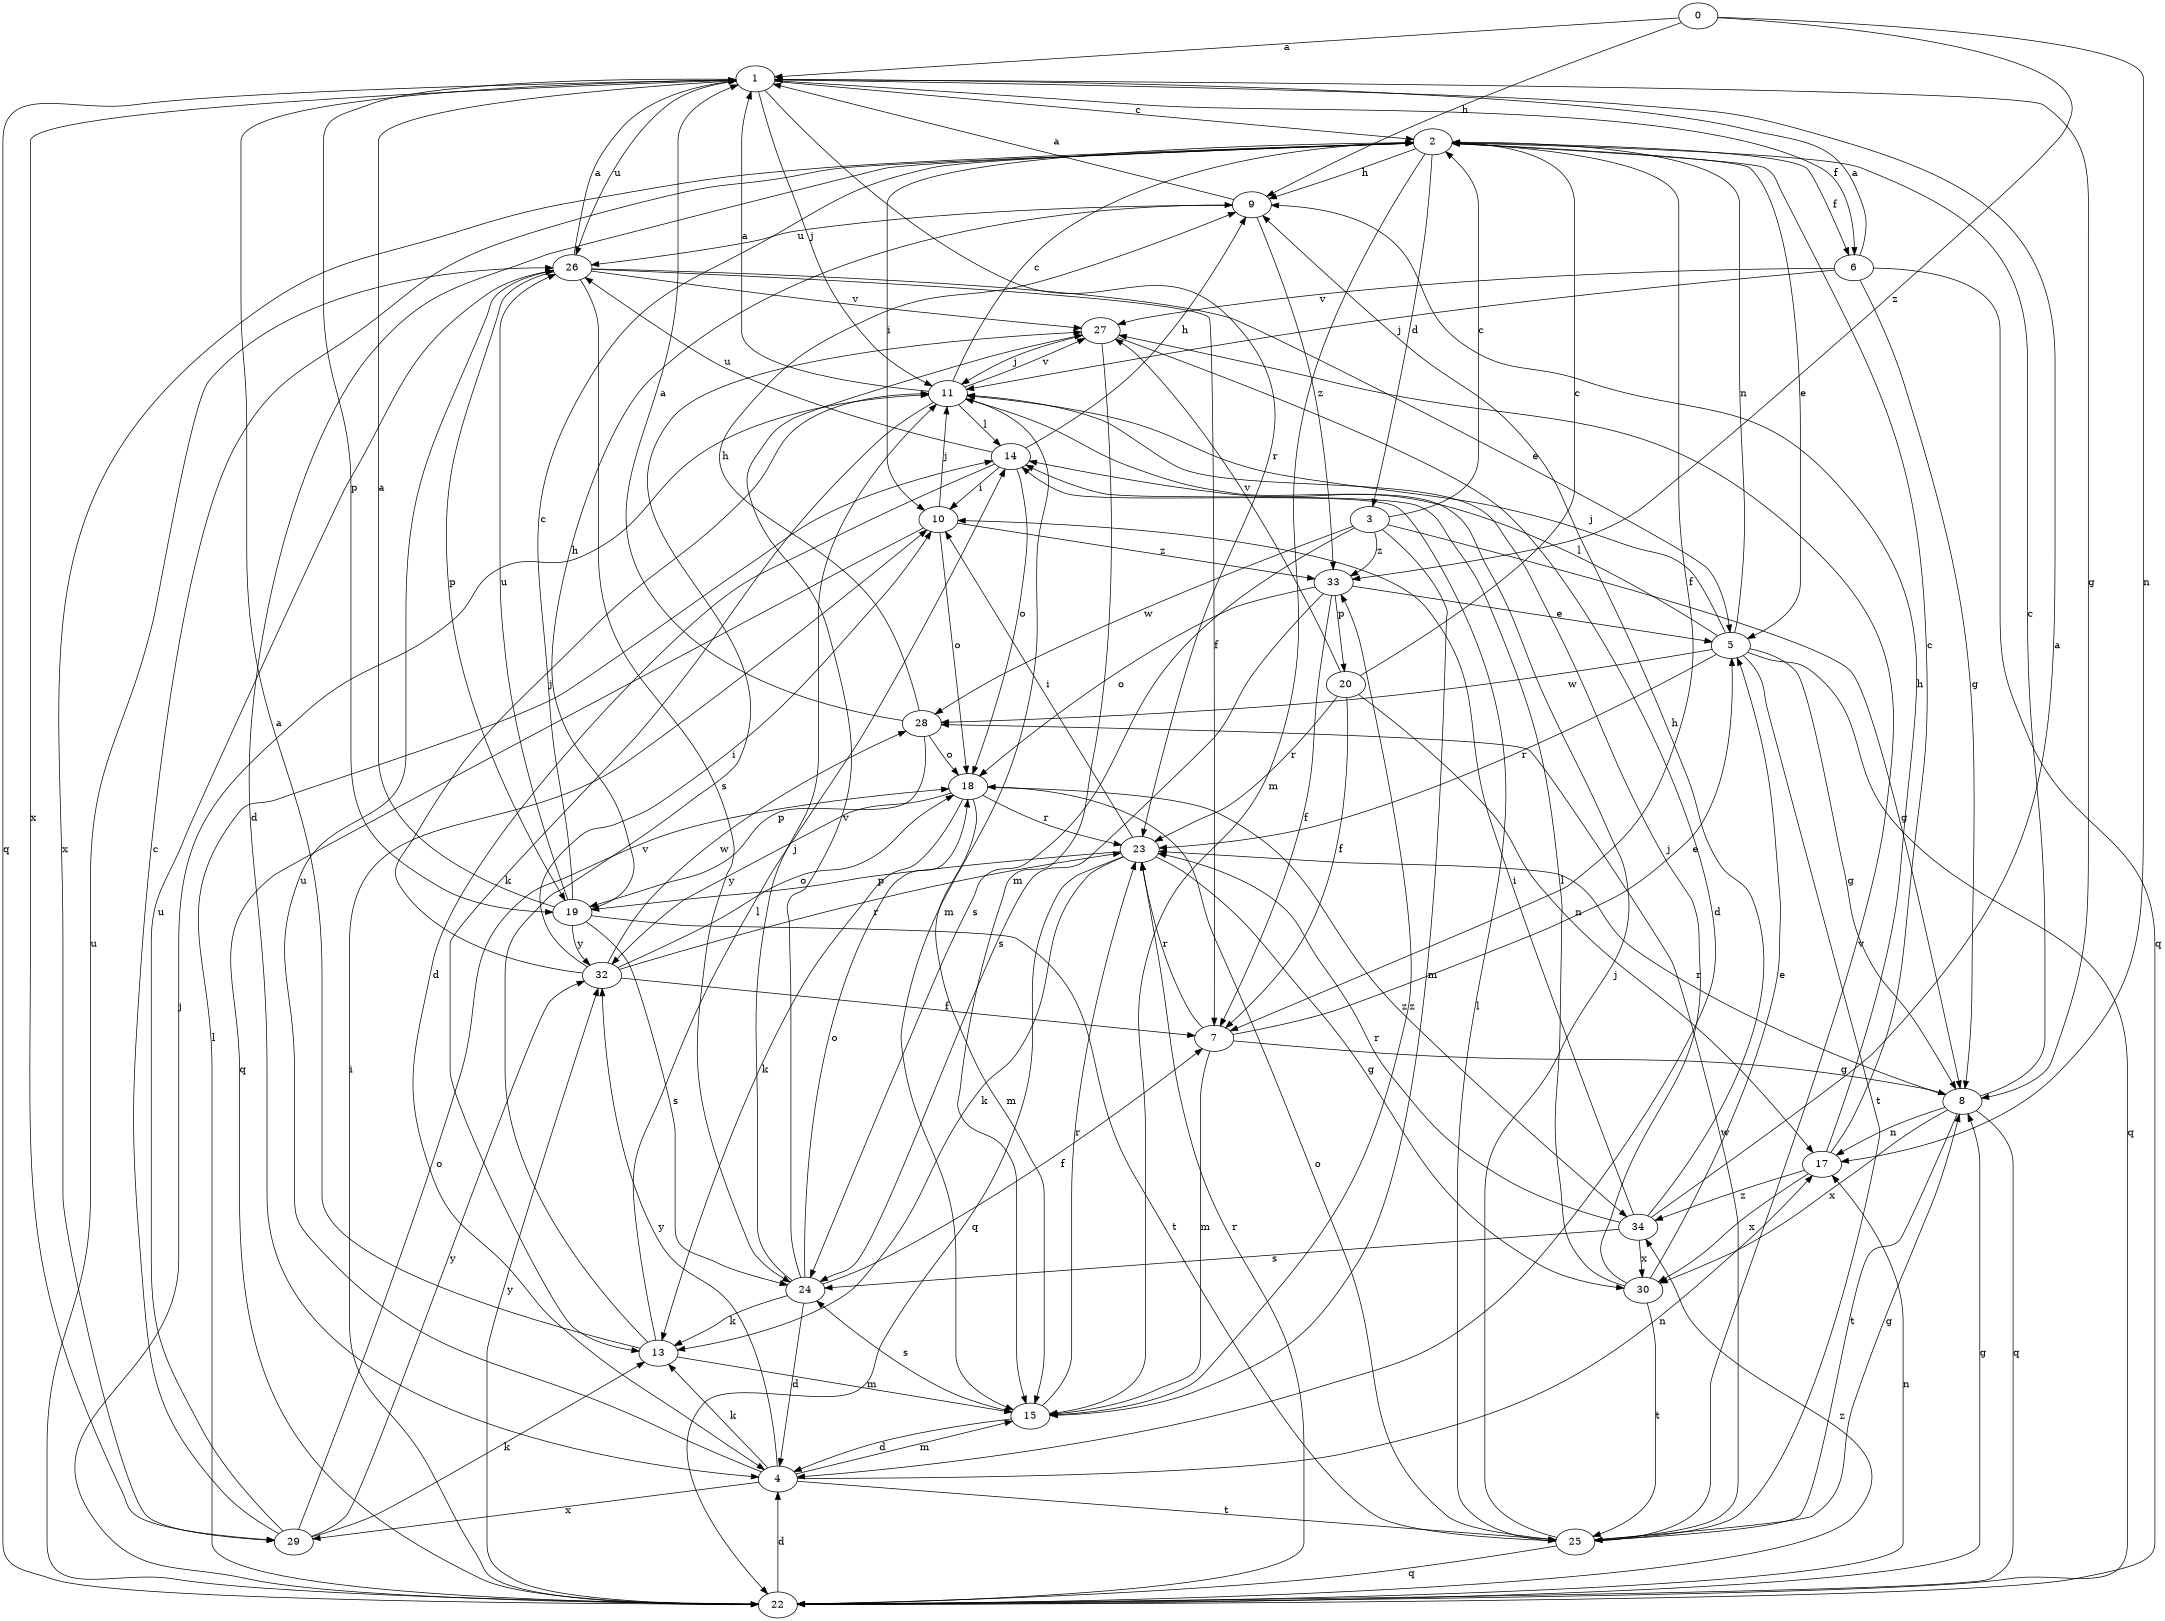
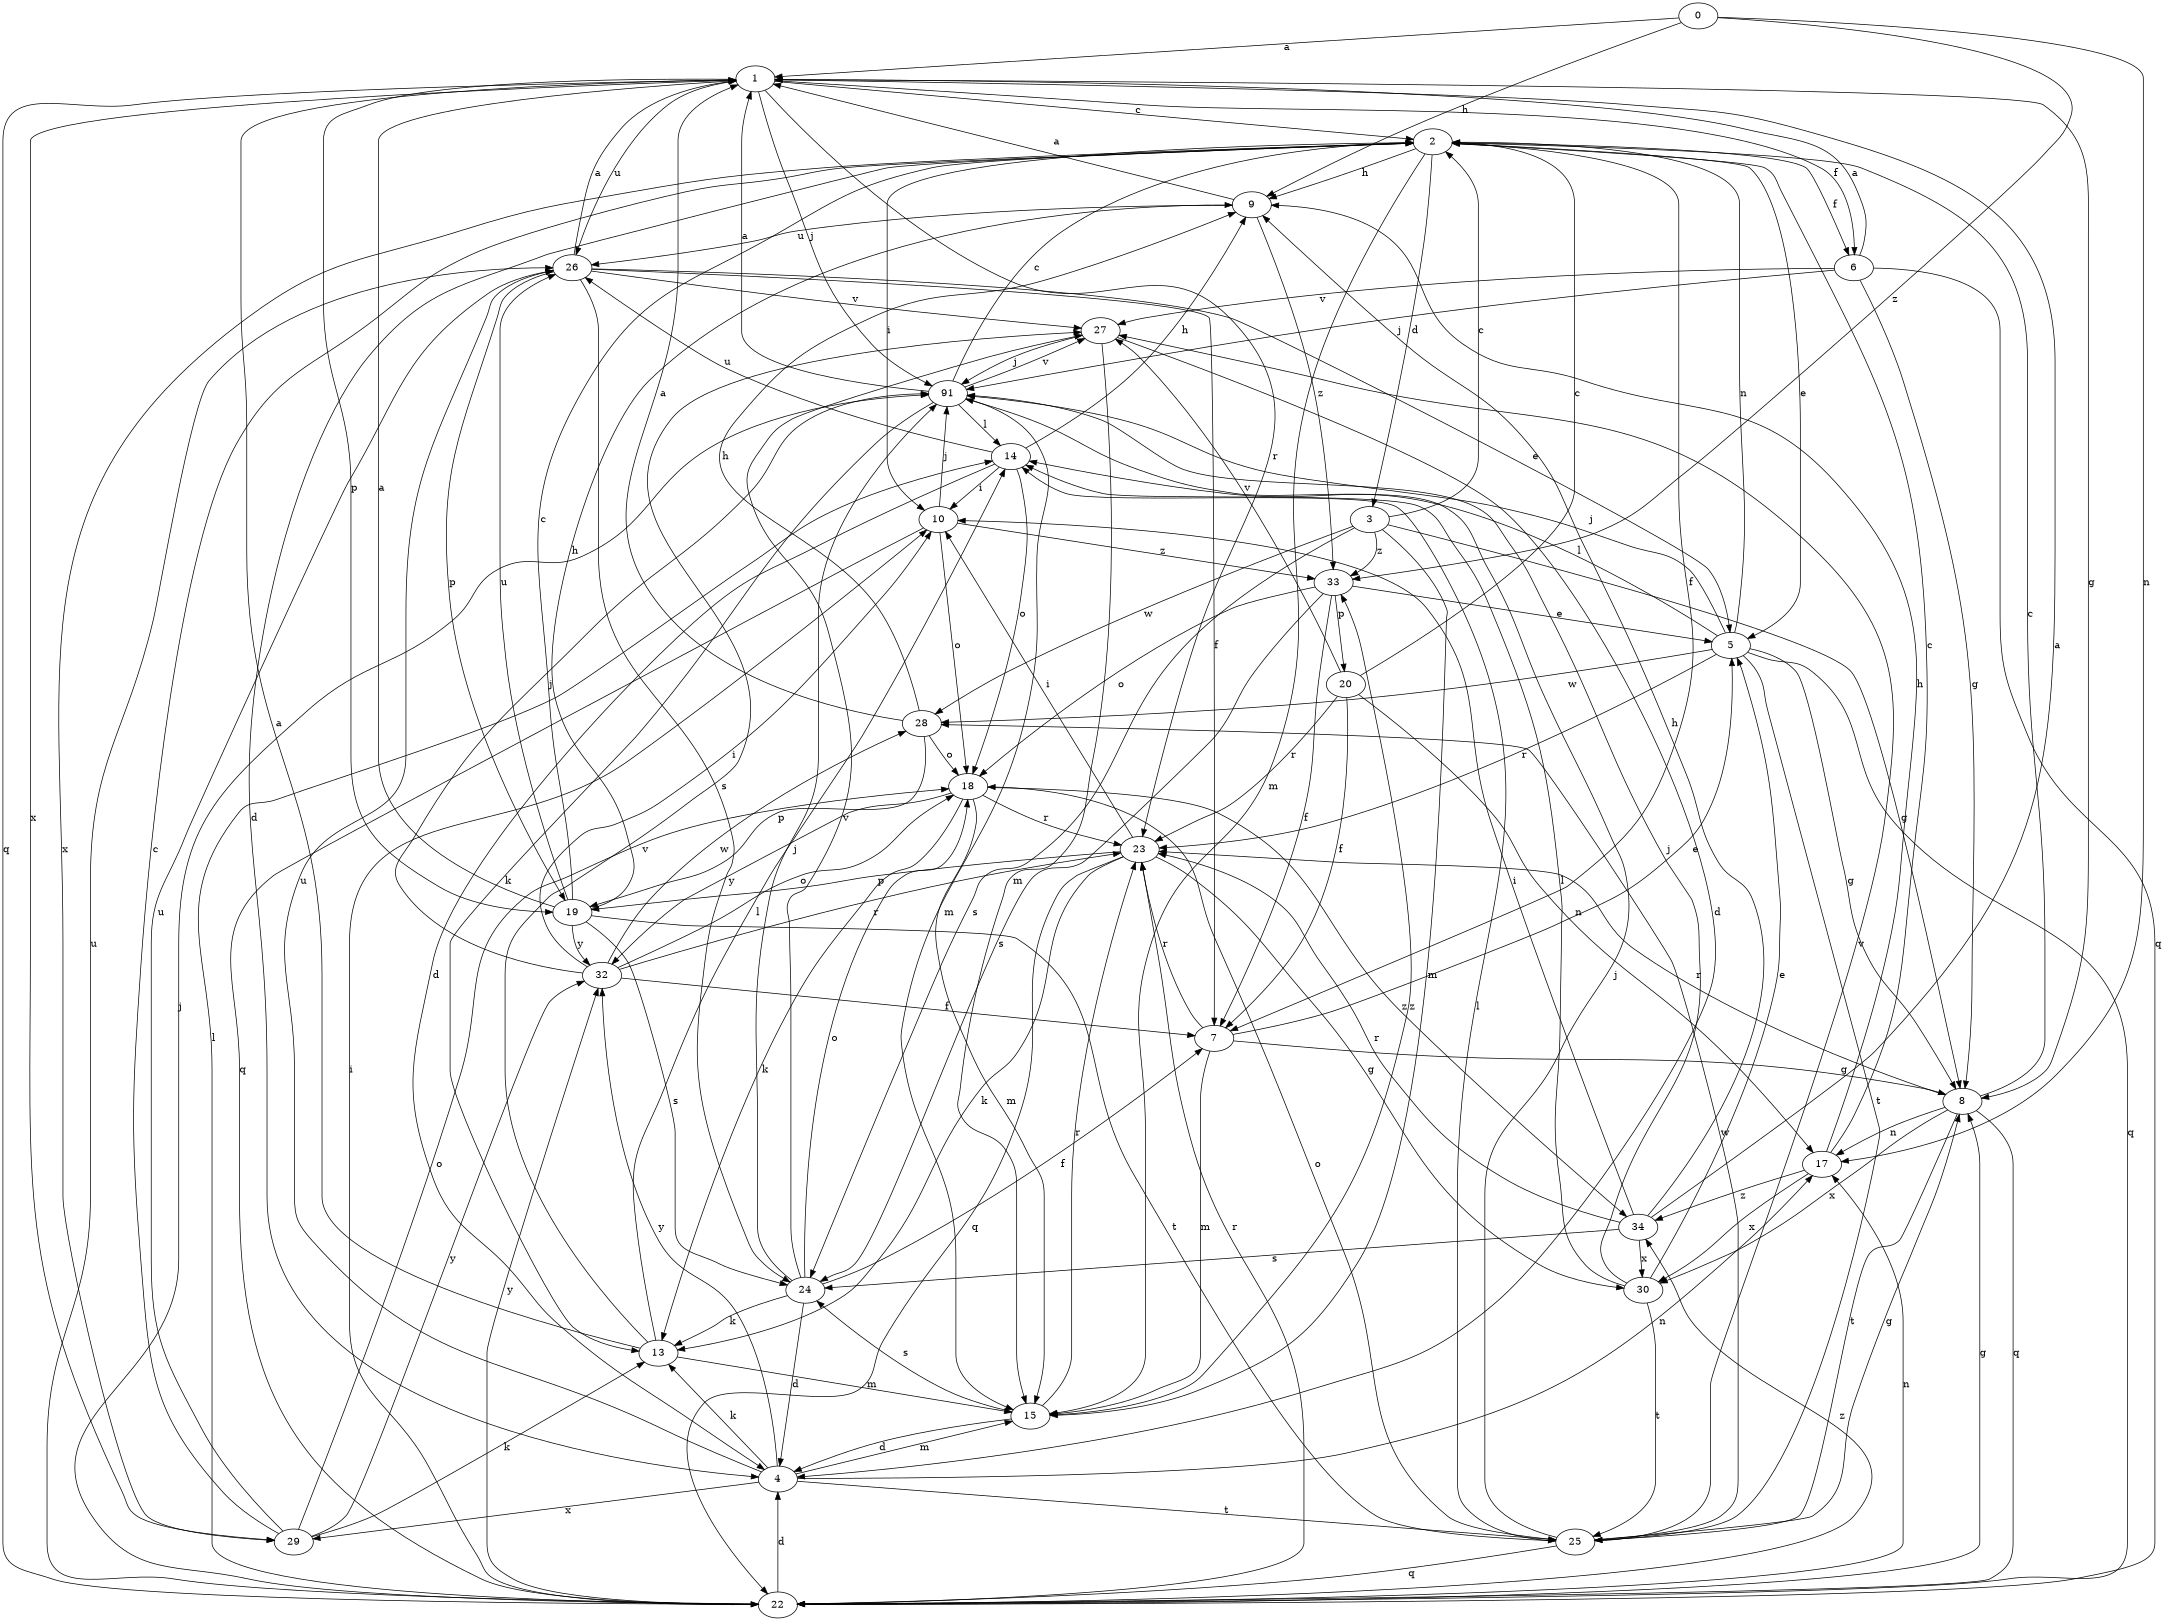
node "11": label "11" -> "91"
